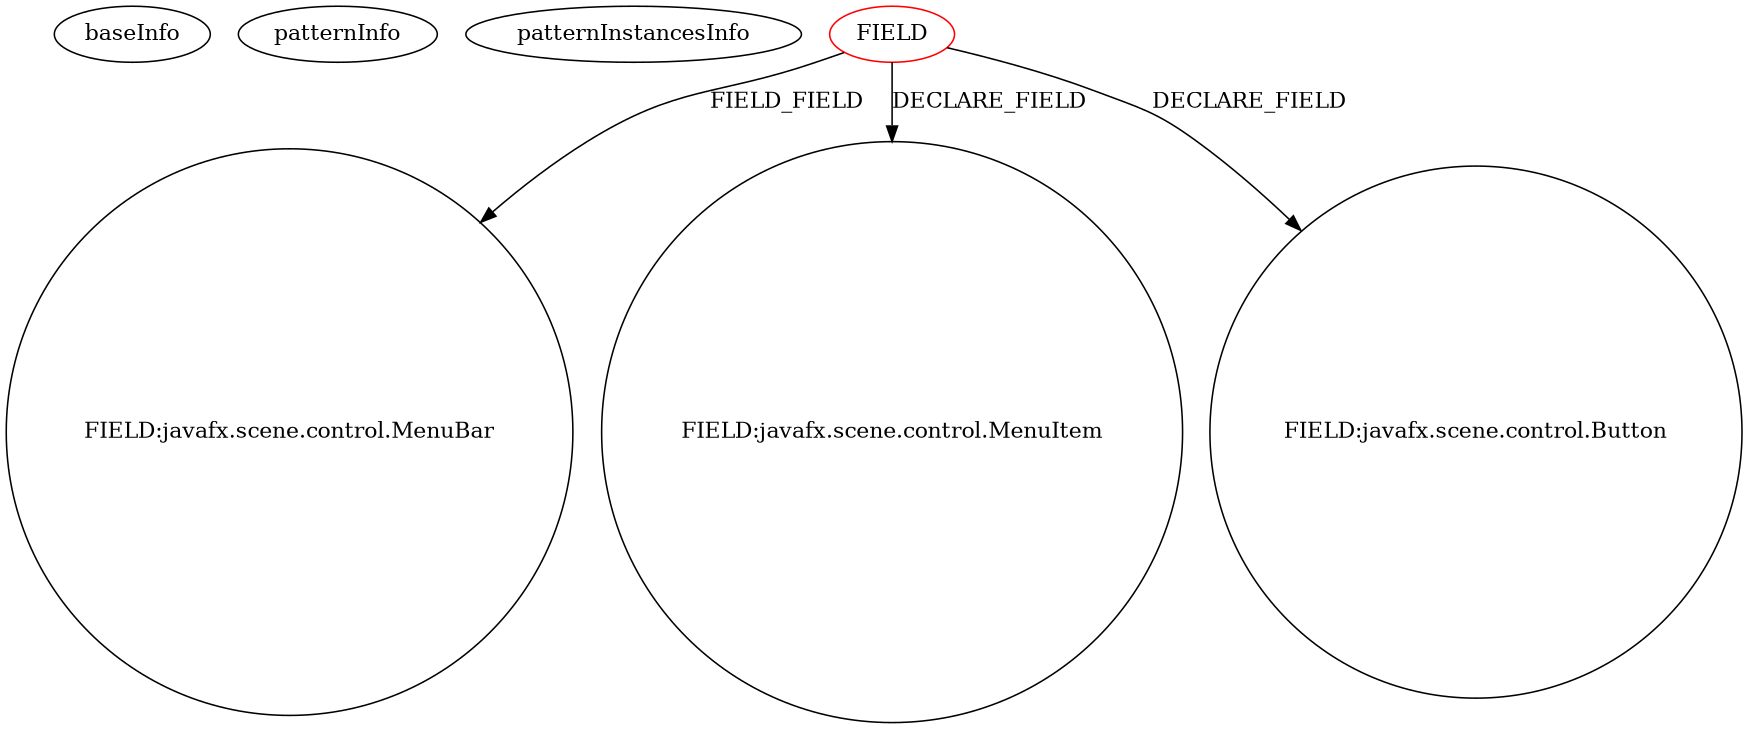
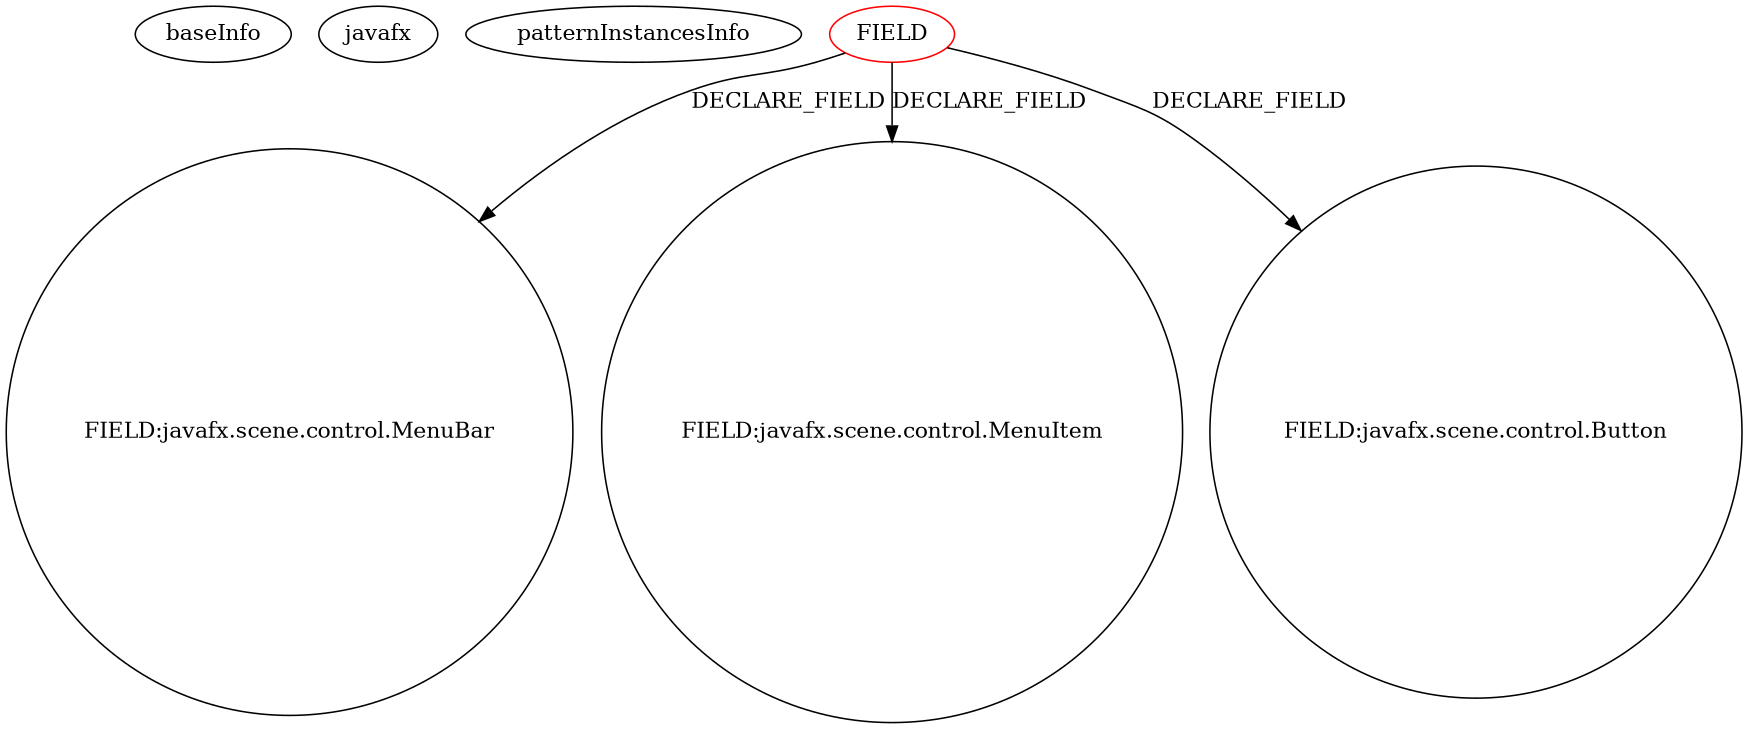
node "patternInfo": label "patternInfo" -> "javafx"
edge "FIELD" -> "FIELD:javafx.scene.control.MenuBar": label "FIELD_FIELD" -> "DECLARE_FIELD"
